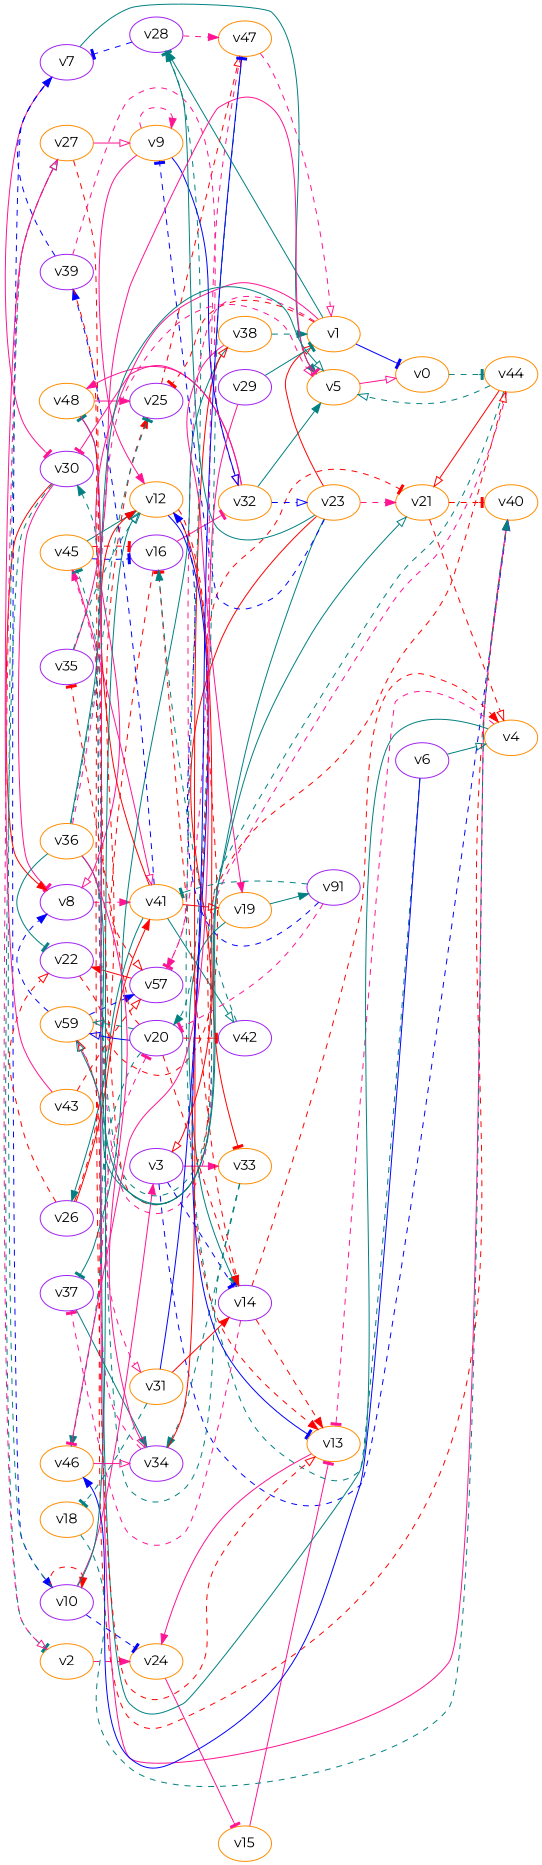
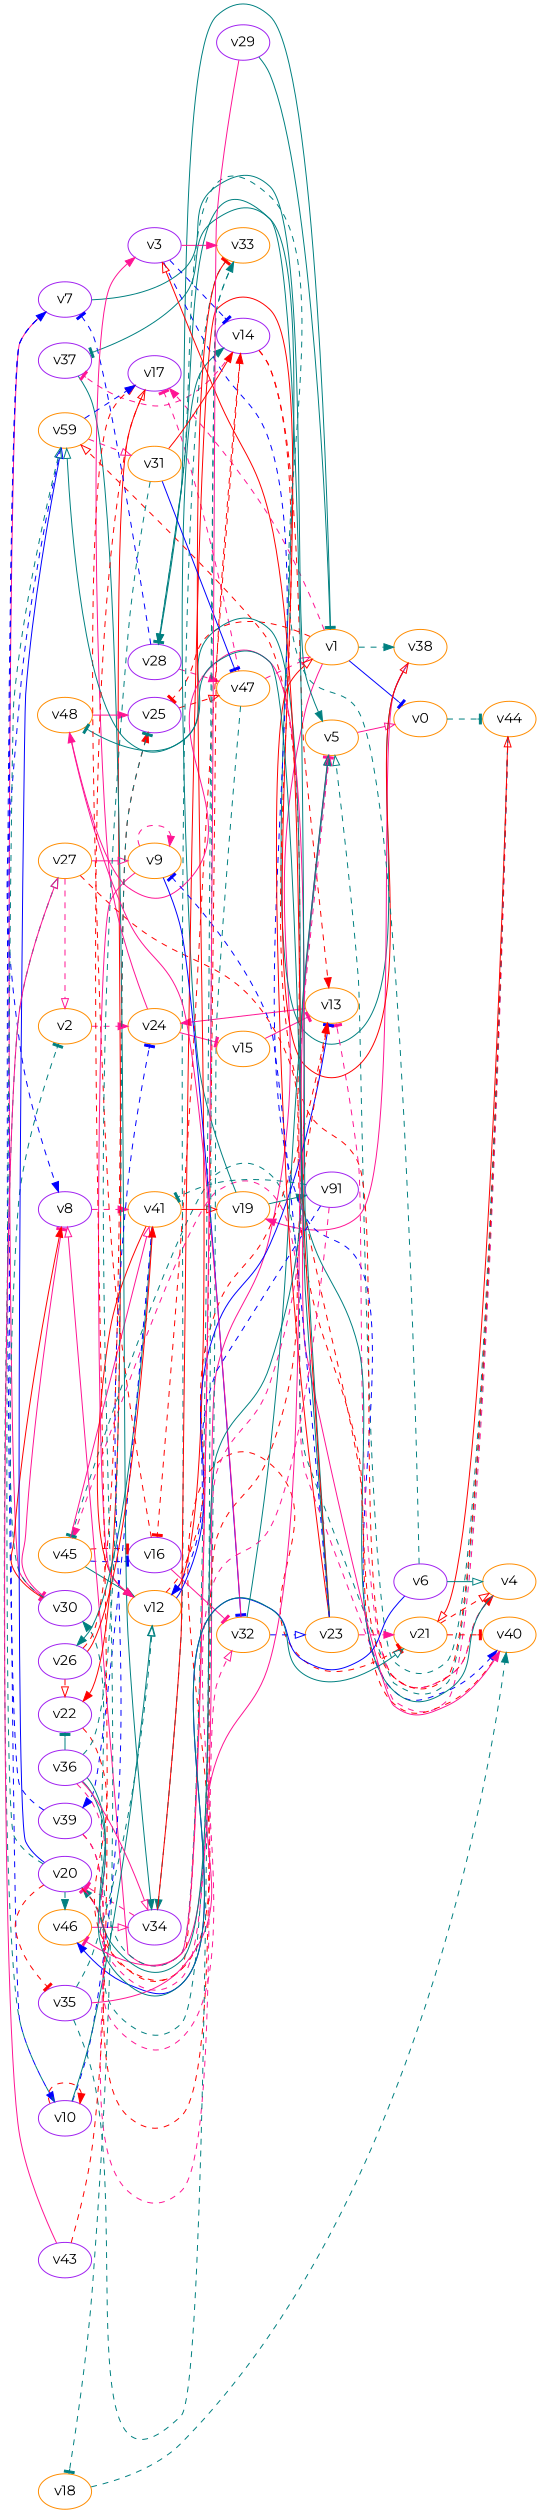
edge "v9" -> "v32": arrowhead onormal -> tee
edge "v38" -> "v1": reversed
edge "v32" -> "v30": removed
node "v36": color darkorange -> purple
node "v57": label "v57" -> "v17"
node "v42": removed
node "v43": color darkorange -> purple
edge "v10" -> "v3": now "v24" -> "v3"
edge "v35" -> "v33": added
